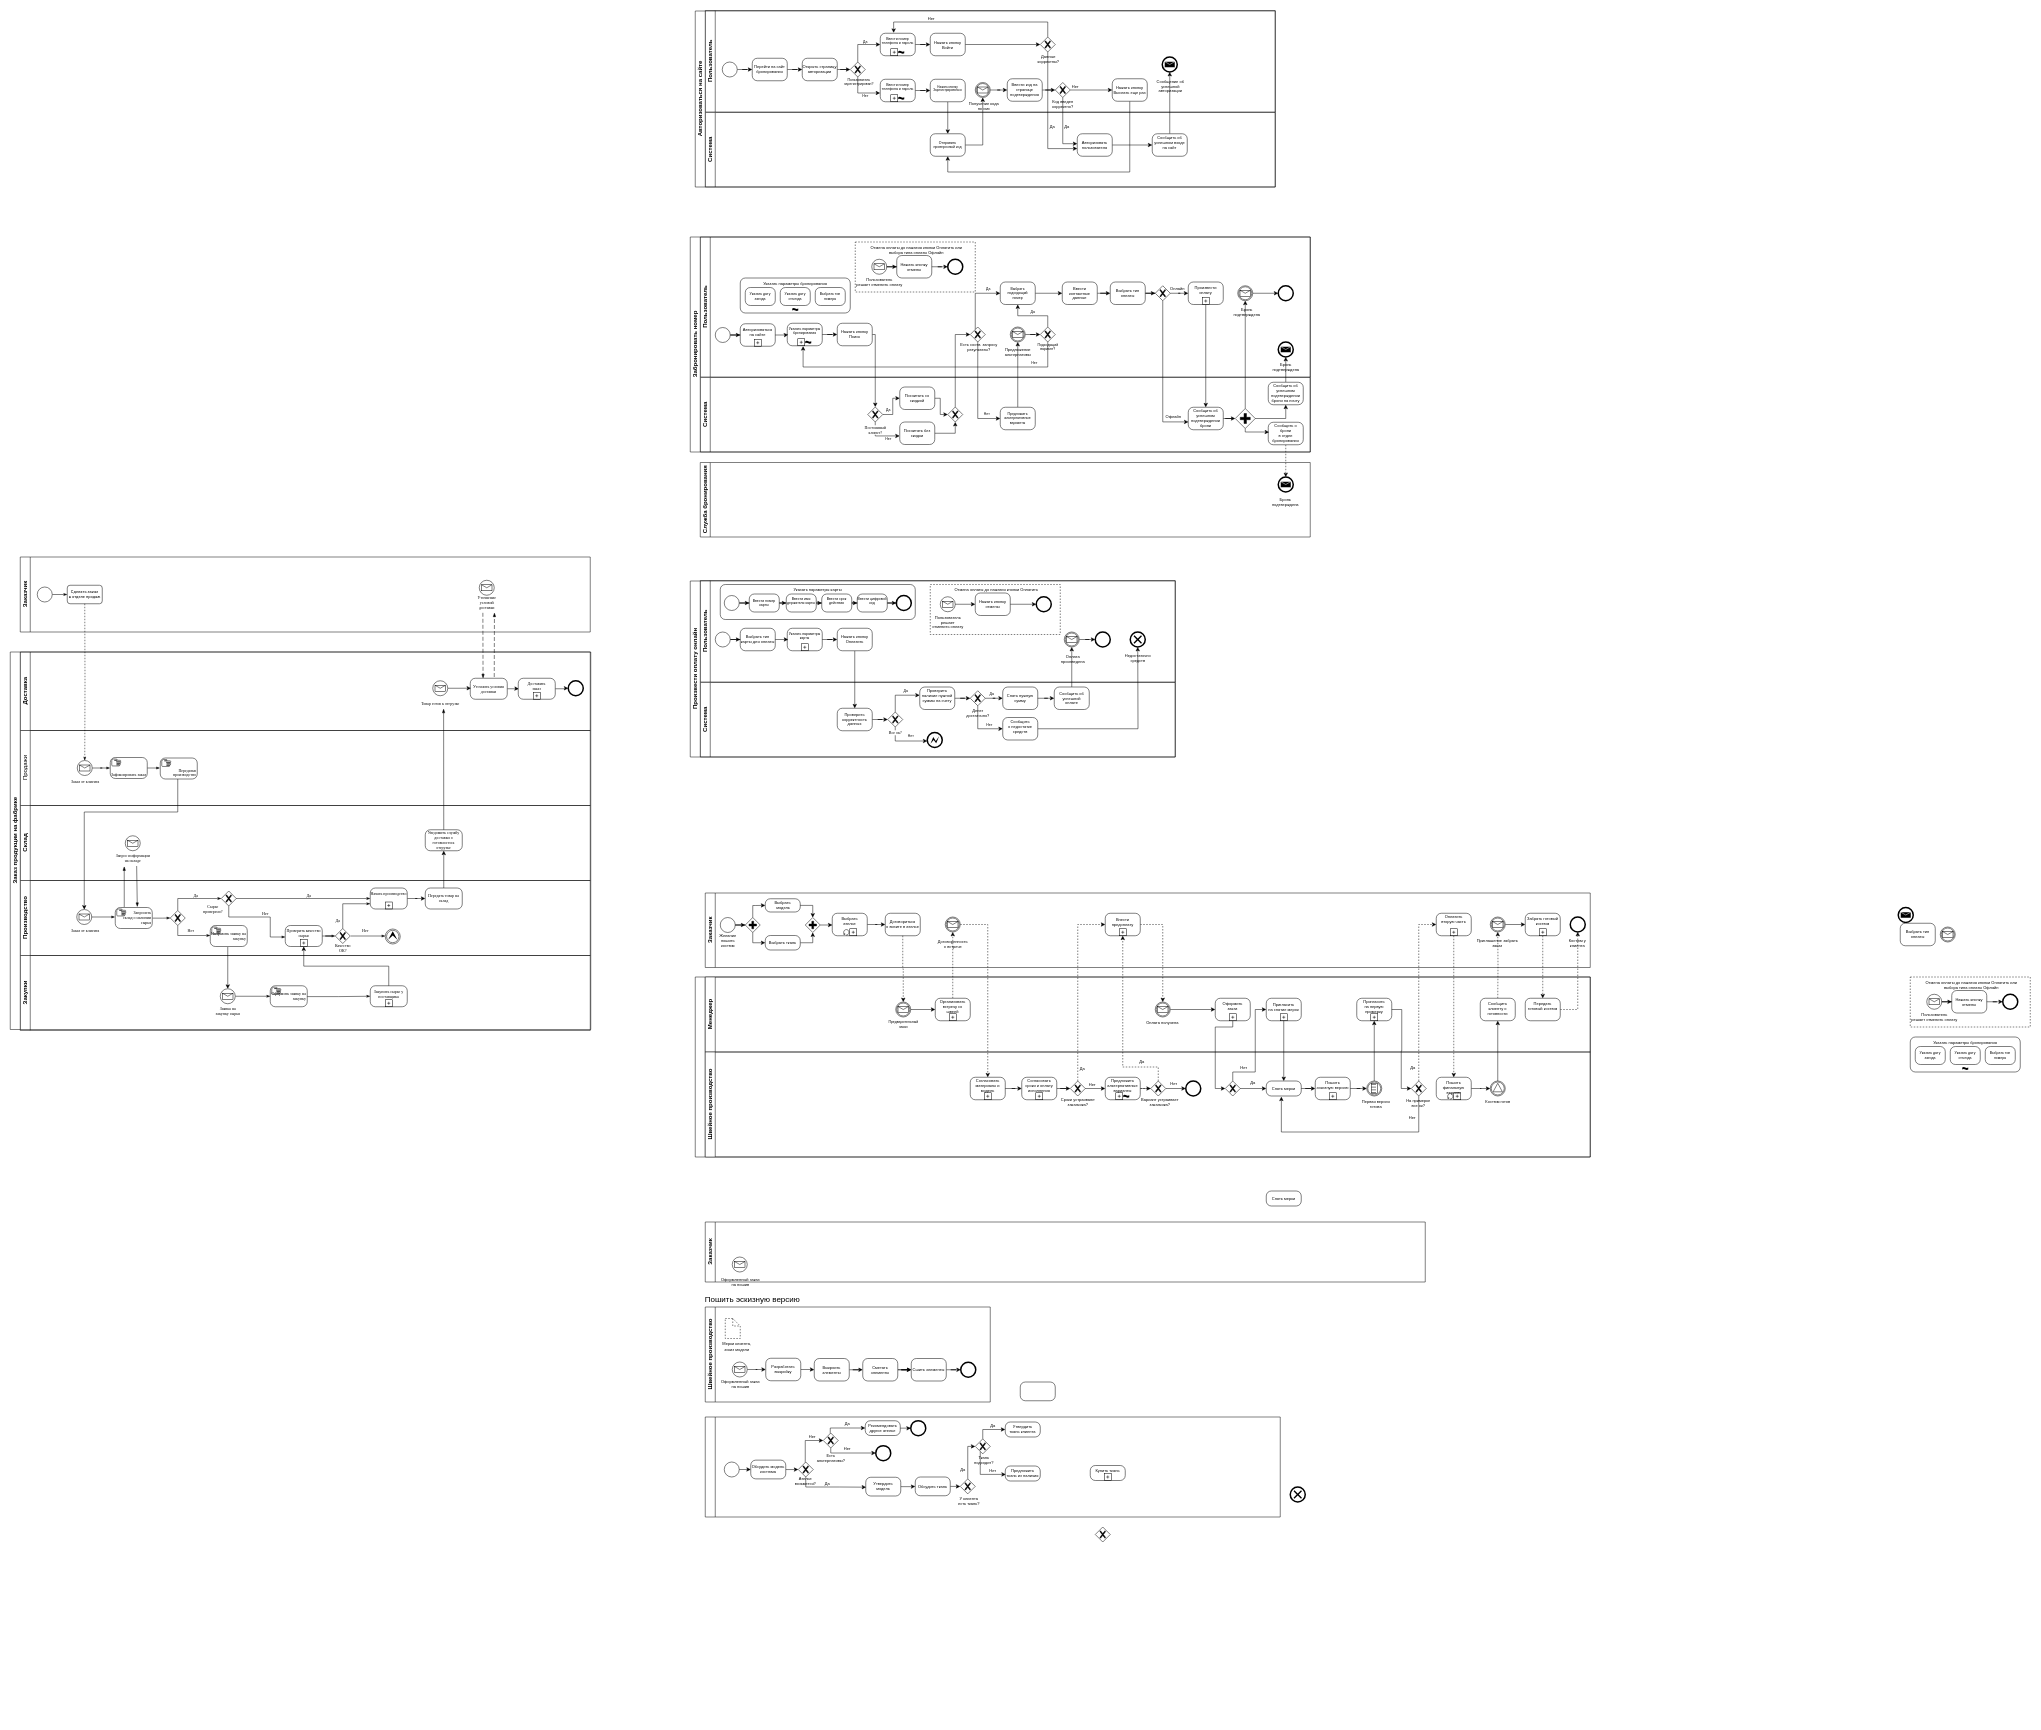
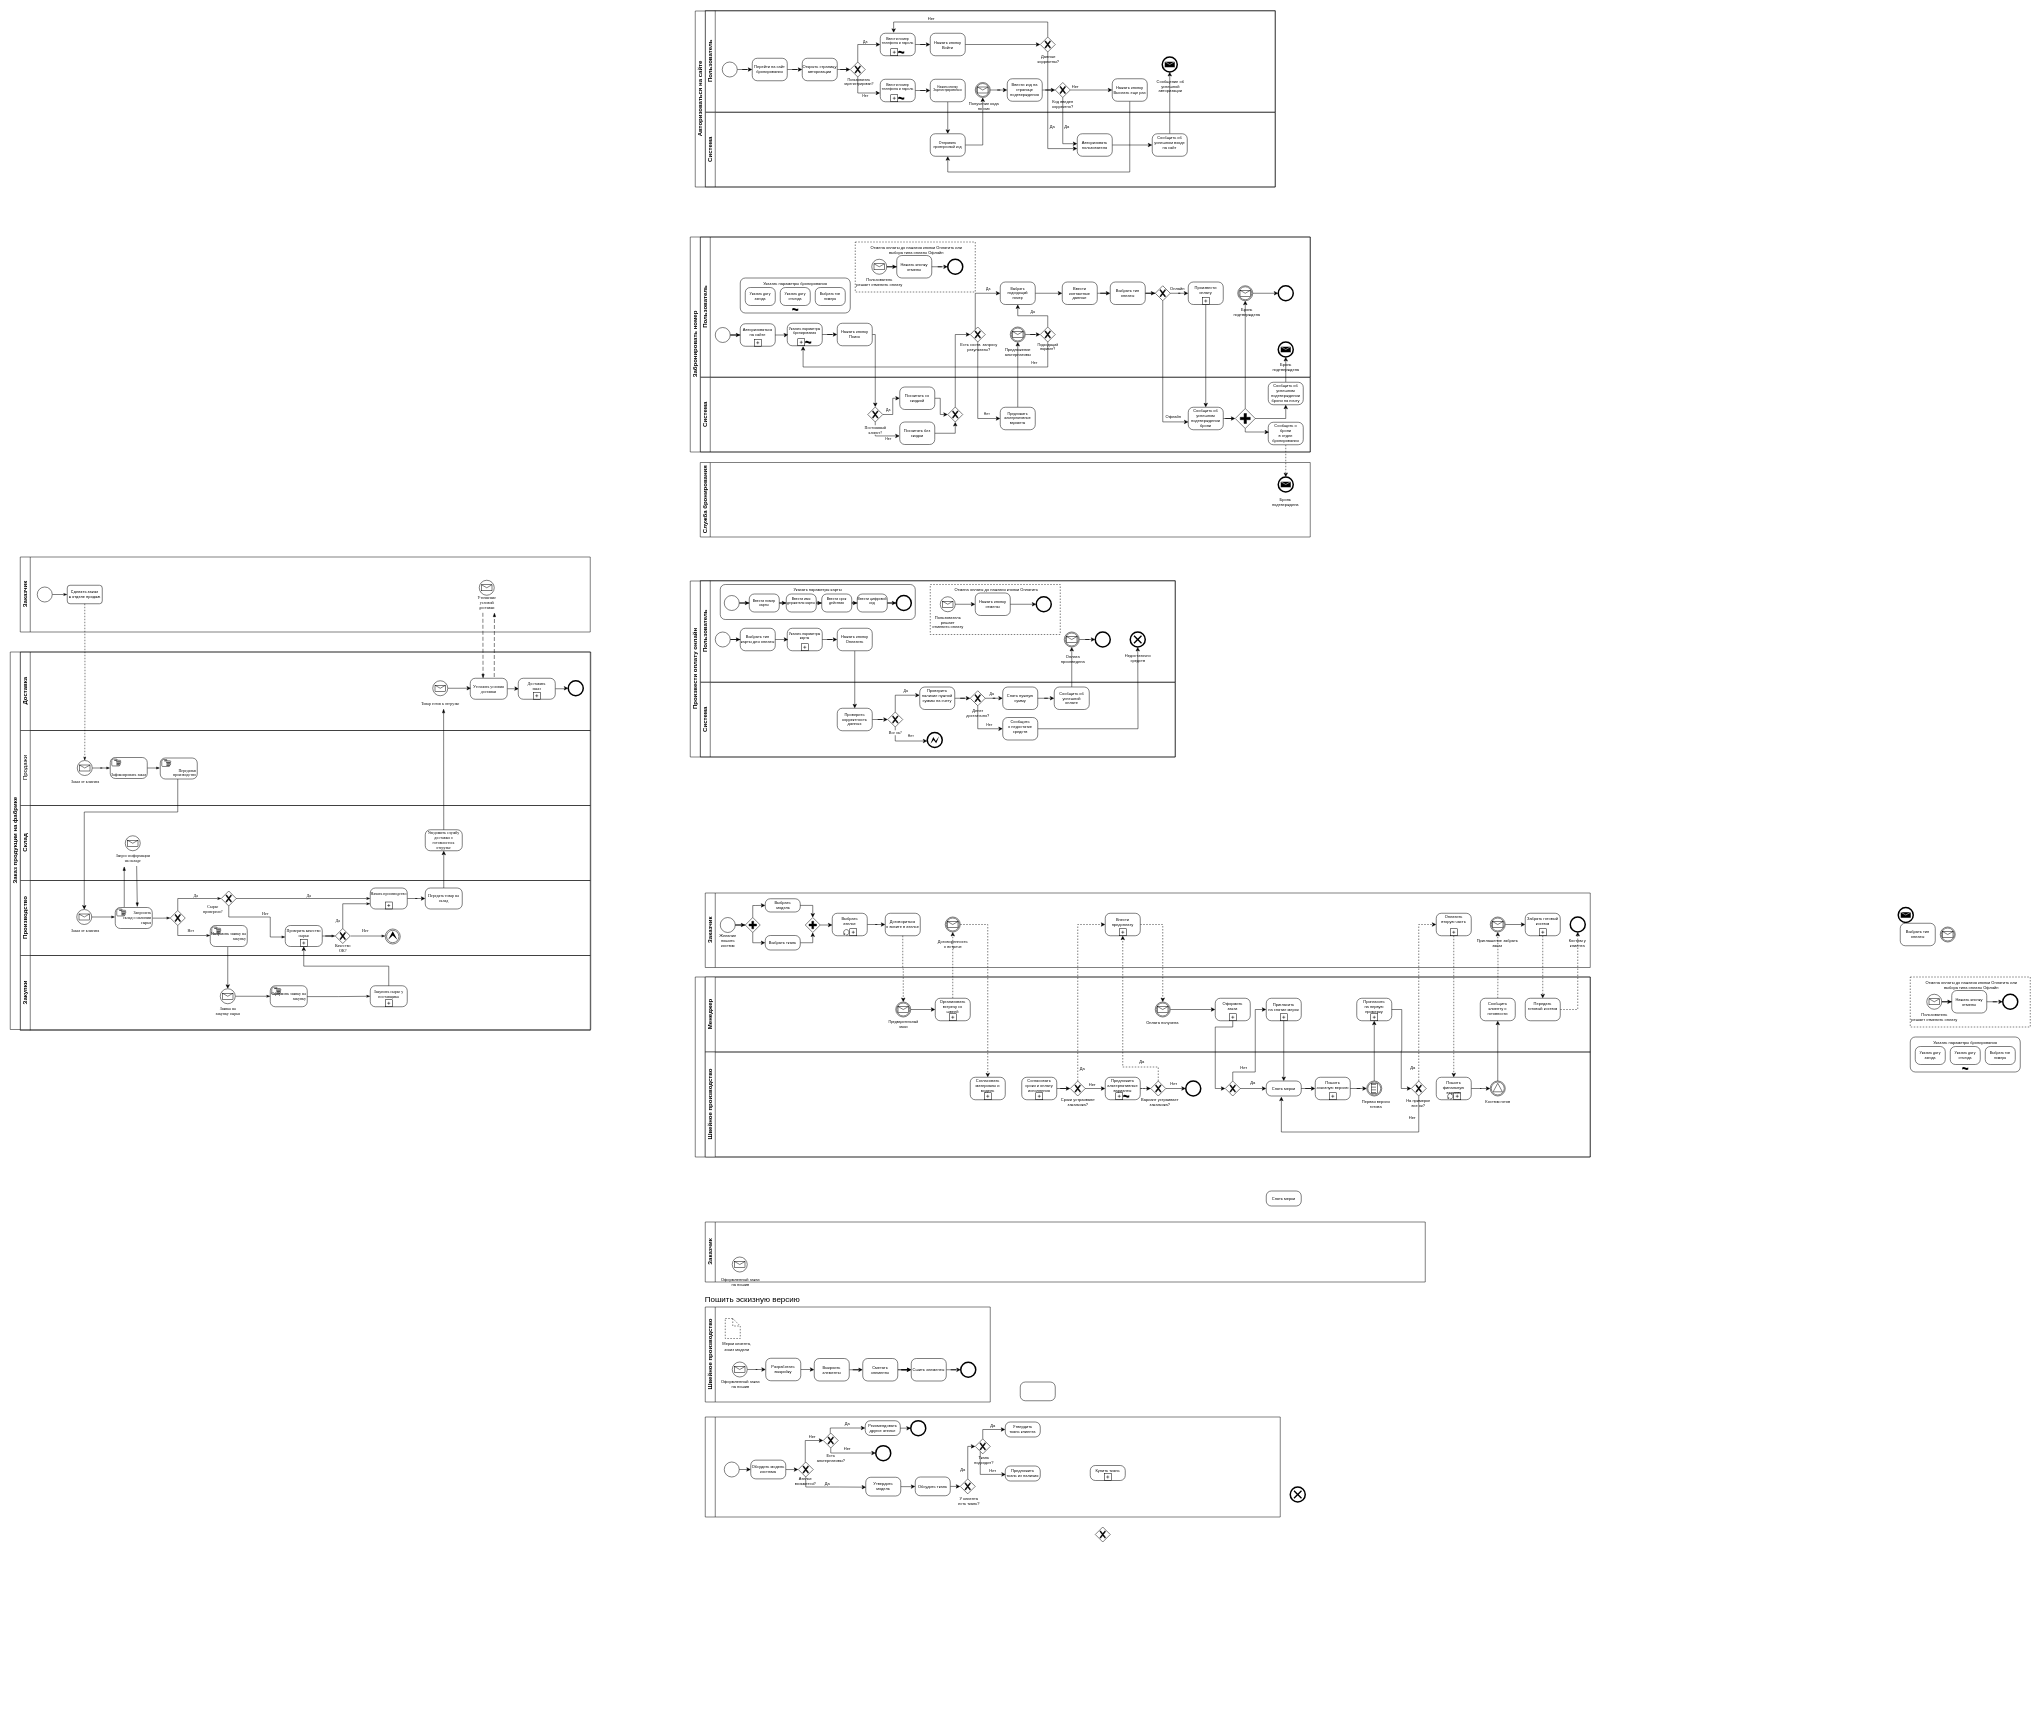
edge "Согласовать материалы и модель" -> "Согласовать сроки и оплату исполнения": removed
